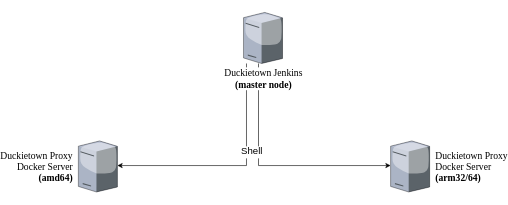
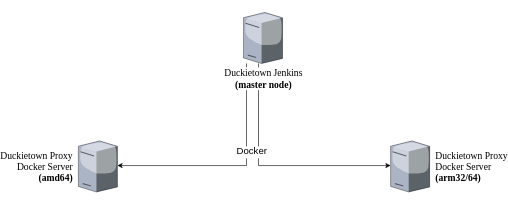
node "Shell": label "Shell" -> "Docker"
